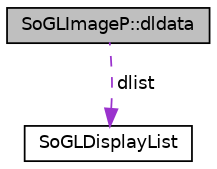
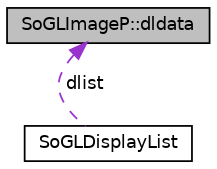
edge "SoGLImageP::dldata" -> "SoGLDisplayList": reversed
